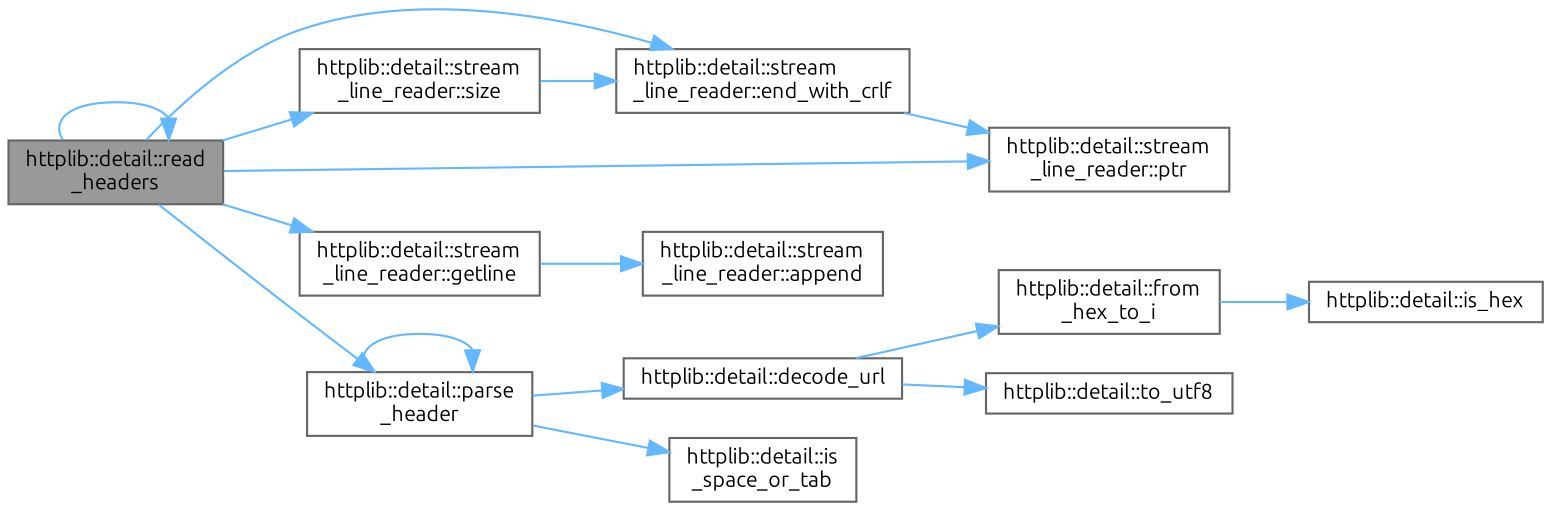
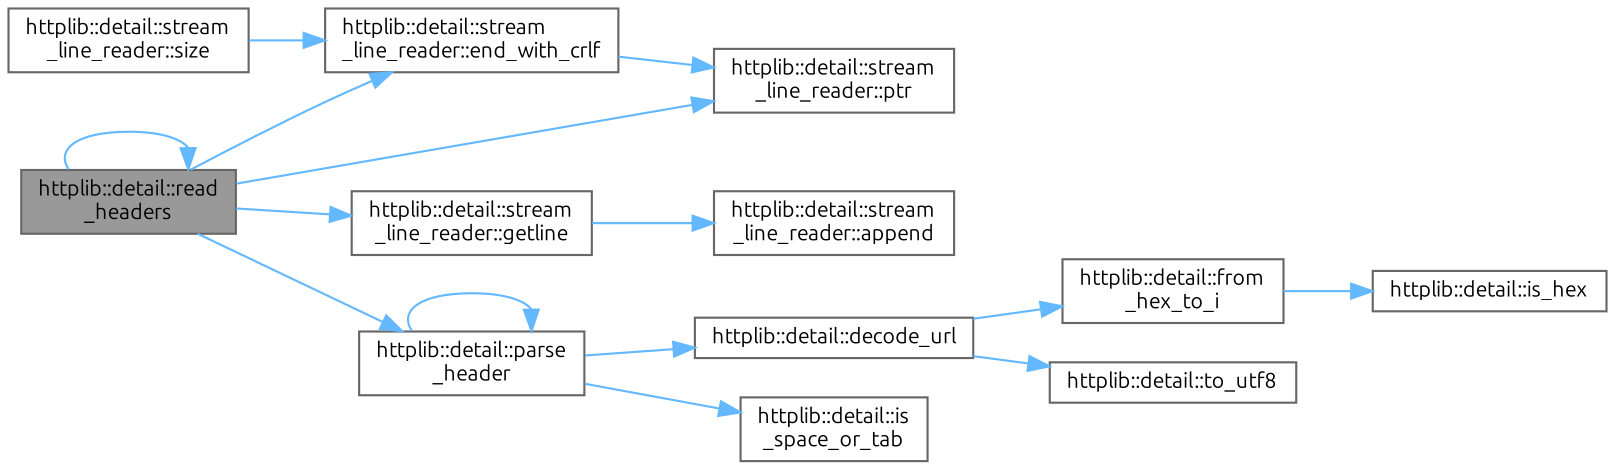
edge "httplib::detail::read _headers" -> "httplib::detail::stream _line_reader::size": removed
